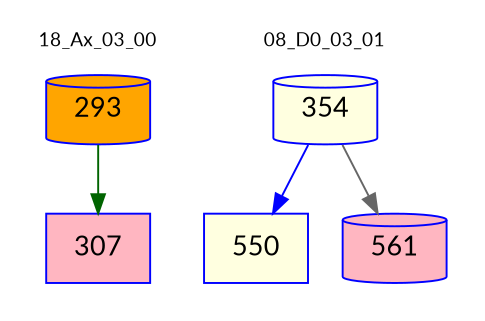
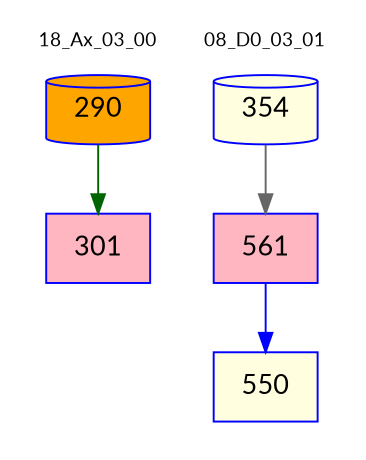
node "293": label "293" -> "290"
edge "354" -> "550": now "561" -> "550"
node "307": label "307" -> "301"
node "561": shape cylinder -> box
